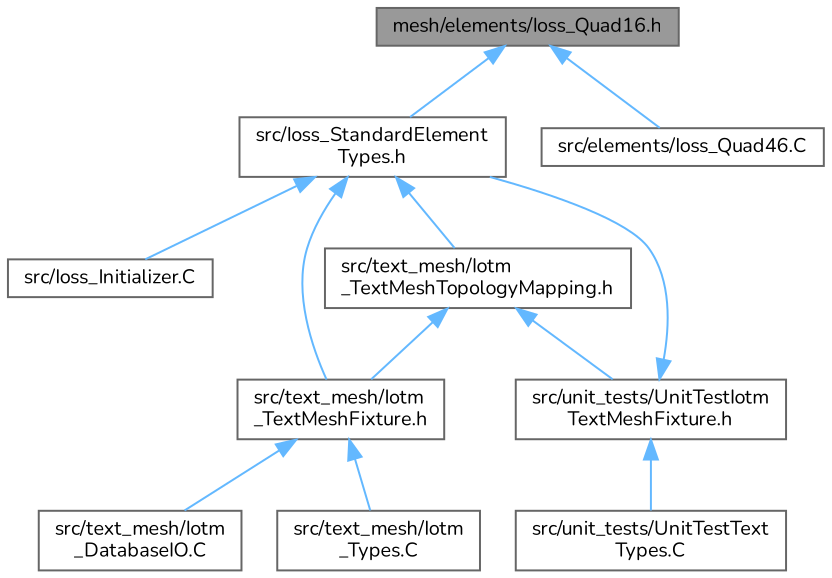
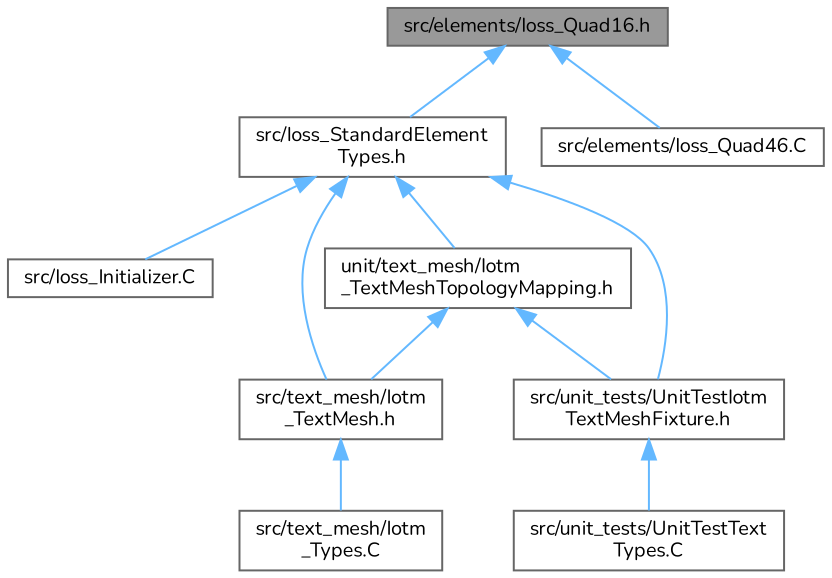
node "mesh/elements/Ioss_Quad16.h": label "mesh/elements/Ioss_Quad16.h" -> "src/elements/Ioss_Quad16.h"
edge "src/Ioss_StandardElement Types.h" -> "src/unit_tests/UnitTestIotm TextMeshFixture.h": reversed
node "src/text_mesh/Iotm _TextMeshTopologyMapping.h": label "src/text_mesh/Iotm _TextMeshTopologyMapping.h" -> "unit/text_mesh/Iotm _TextMeshTopologyMapping.h"
node "src/text_mesh/Iotm _TextMeshFixture.h": label "src/text_mesh/Iotm _TextMeshFixture.h" -> "src/text_mesh/Iotm _TextMesh.h"
node "src/text_mesh/Iotm _DatabaseIO.C": removed
